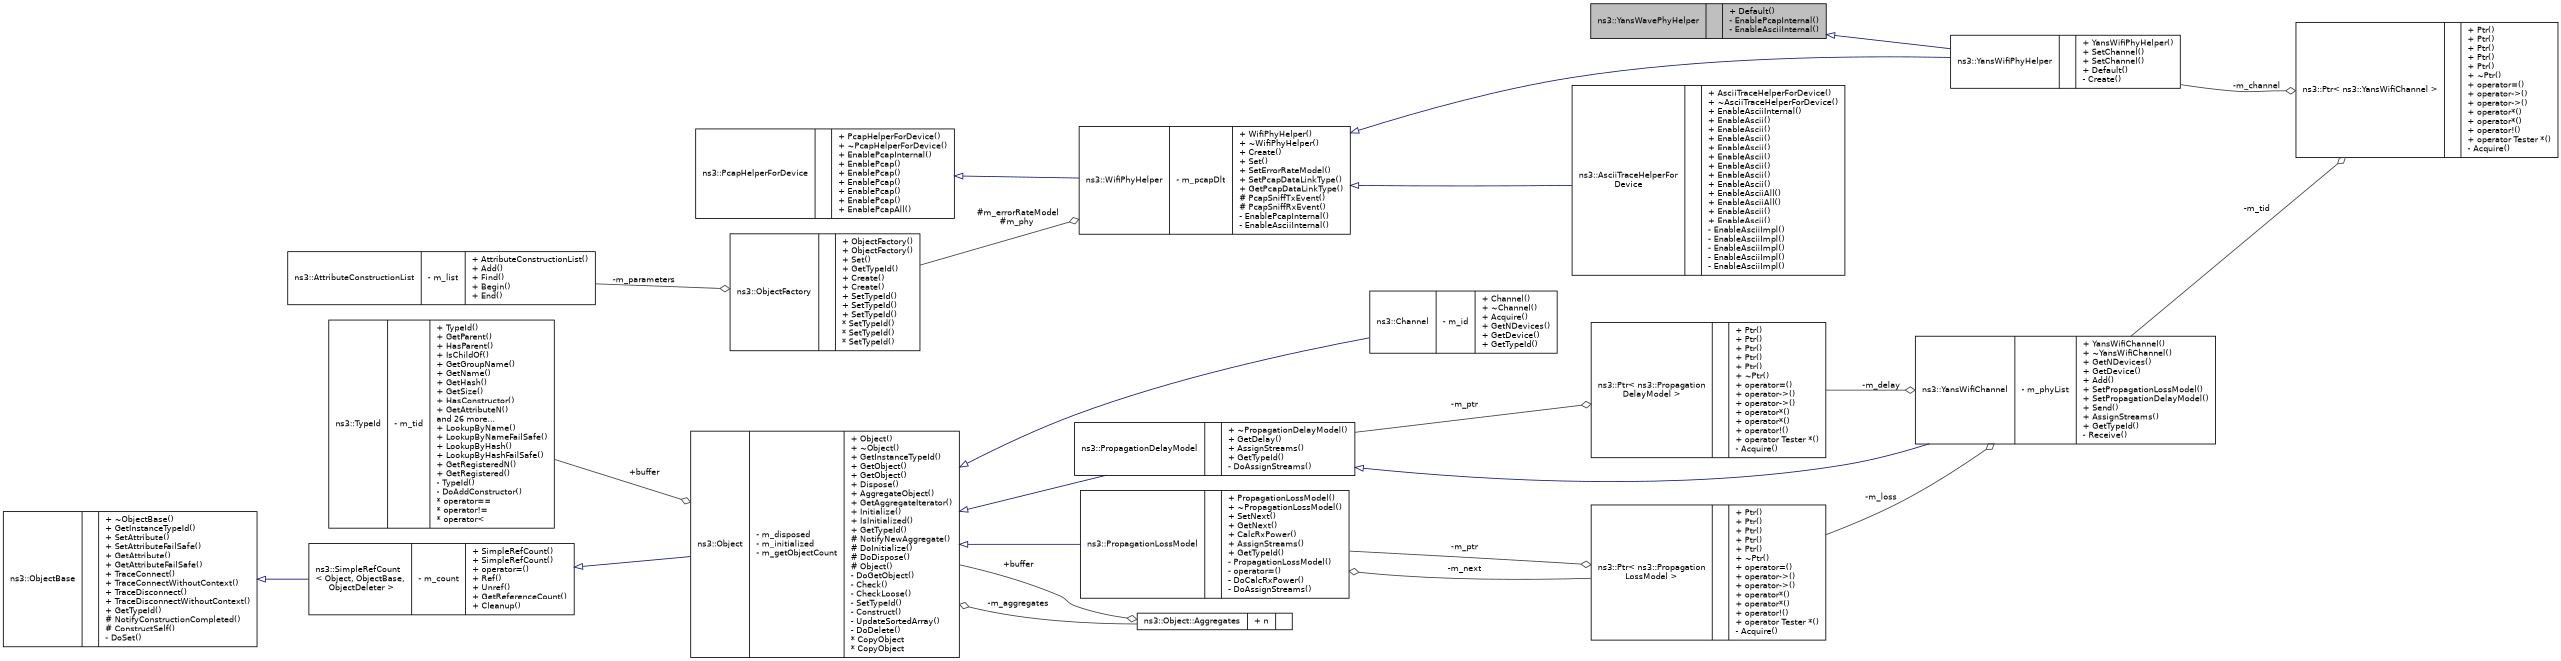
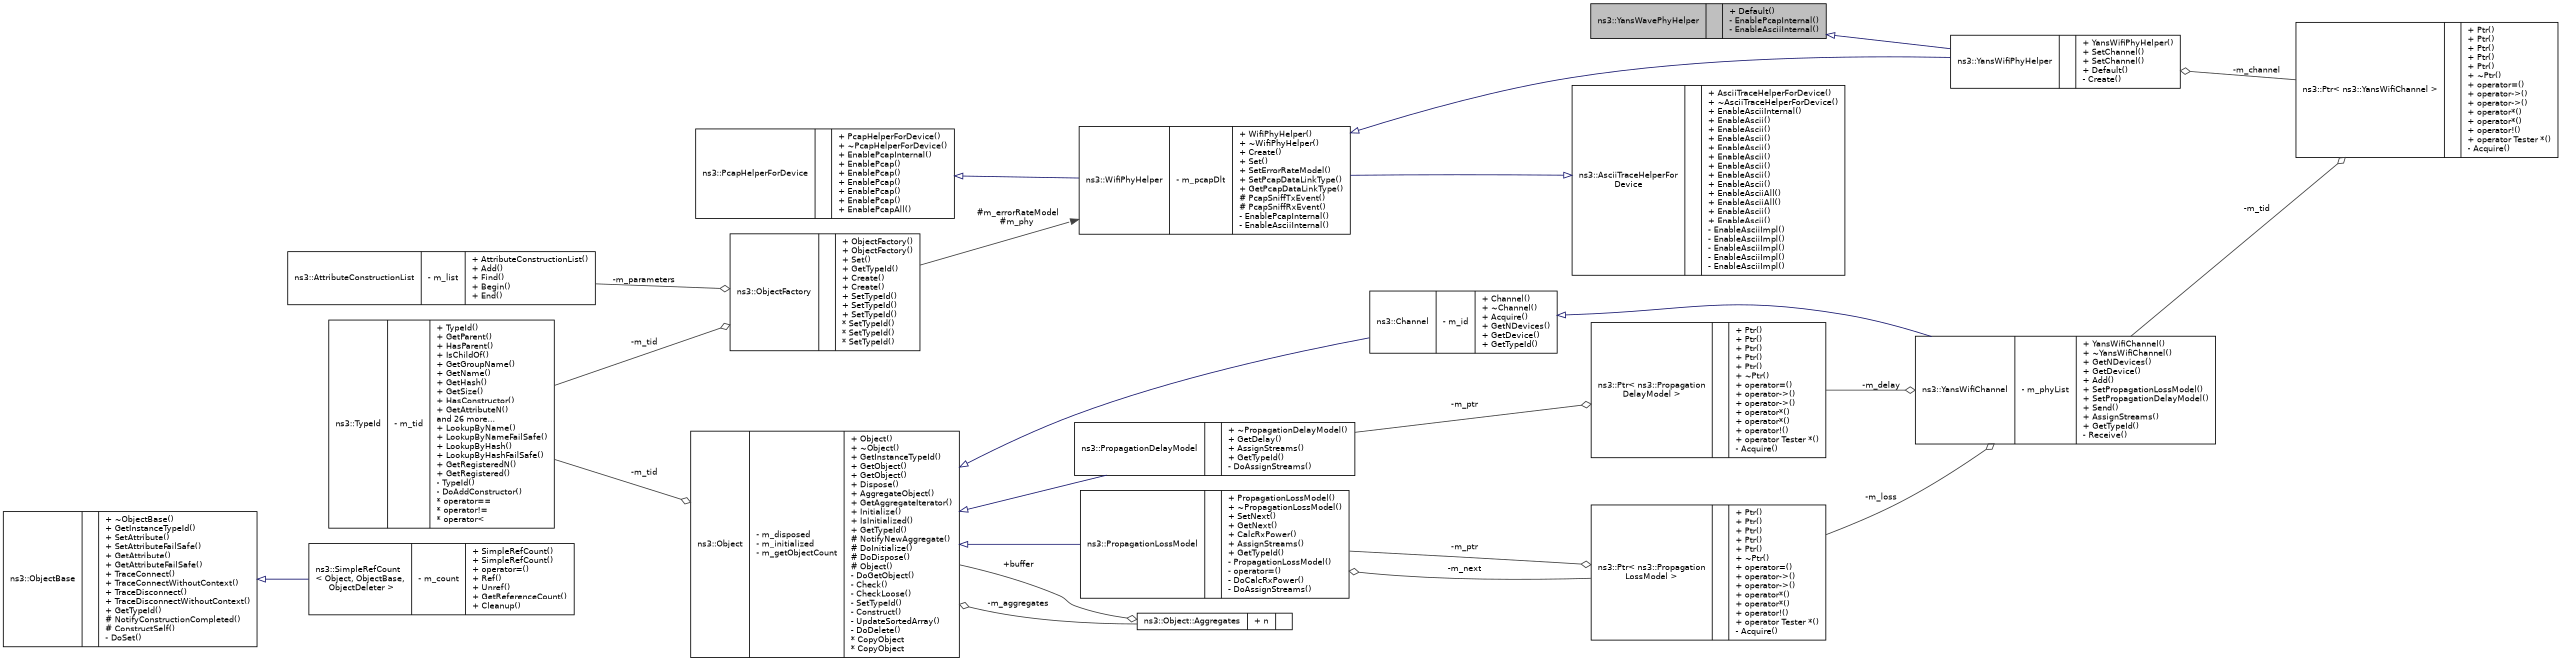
edge "ns3::YansWifiPhyHelper" -> "ns3::Ptr< ns3::YansWifiChannel >": reversed
edge "ns3::AsciiTraceHelperFor" -> "ns3::WifiPhyHelper": reversed
edge "ns3::ObjectFactory" -> "ns3::WifiPhyHelper": arrowhead odiamond -> normal
edge "ns3::TypeId" -> "ns3::ObjectFactory": added, label "-m_tid"
edge "ns3::TypeId" -> "ns3::Object": label " +buffer" -> " -m_tid"
edge "ns3::YansWifiChannel" -> "ns3::PropagationDelayModel": now "ns3::YansWifiChannel" -> "ns3::Channel"
edge "ns3::Object" -> "ns3::SimpleRefCount": removed
